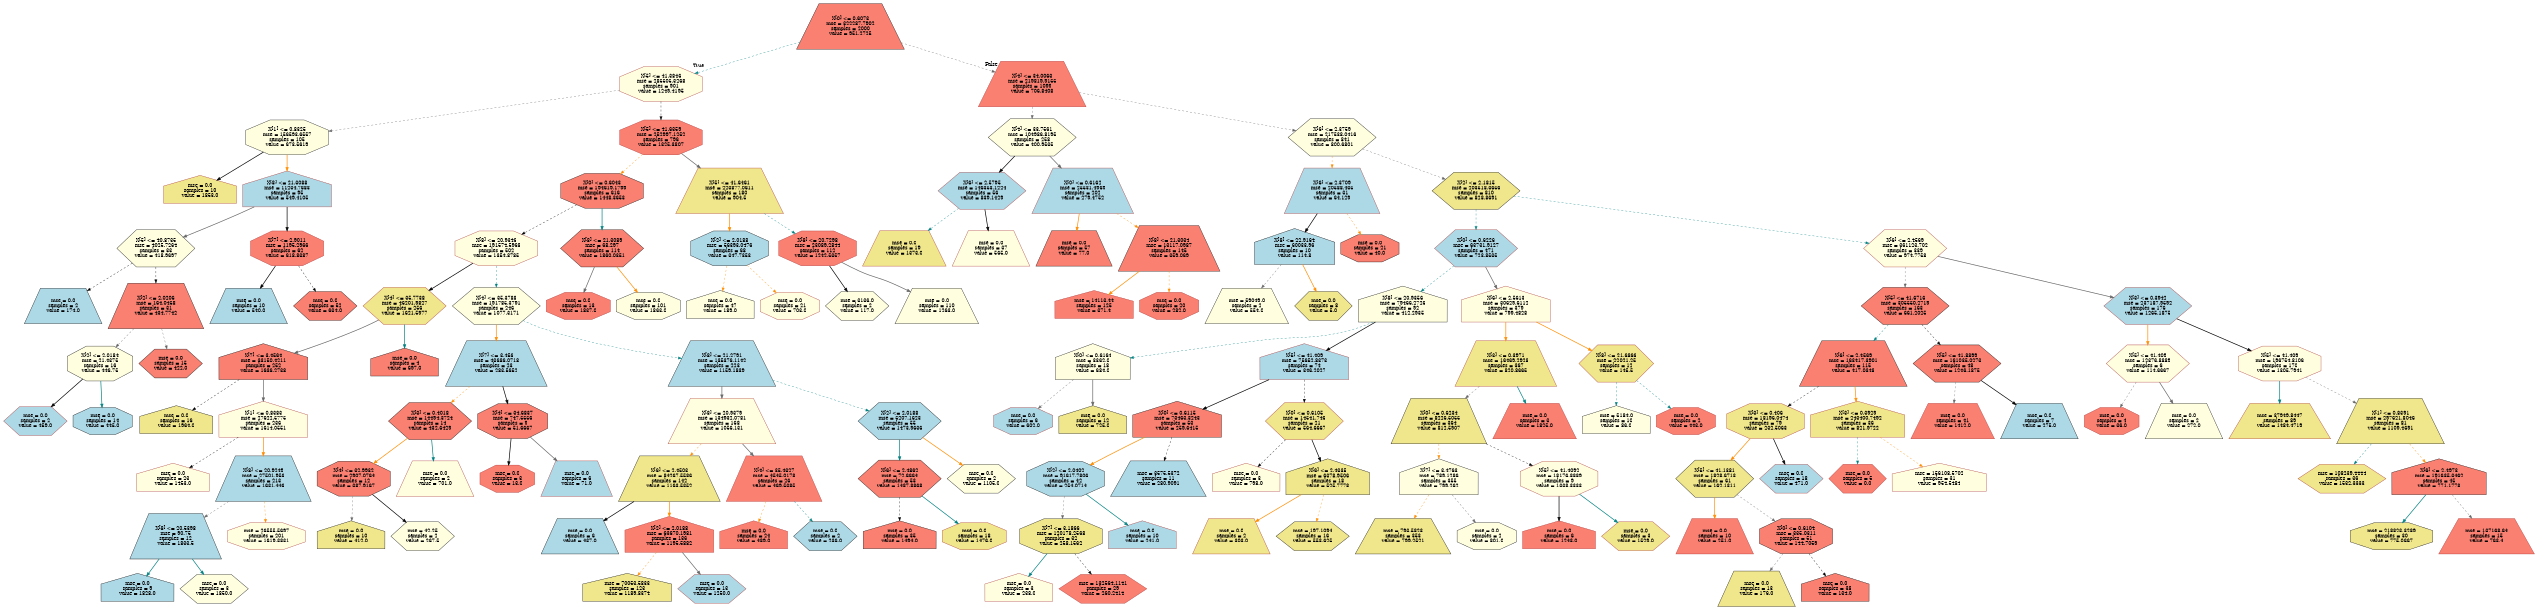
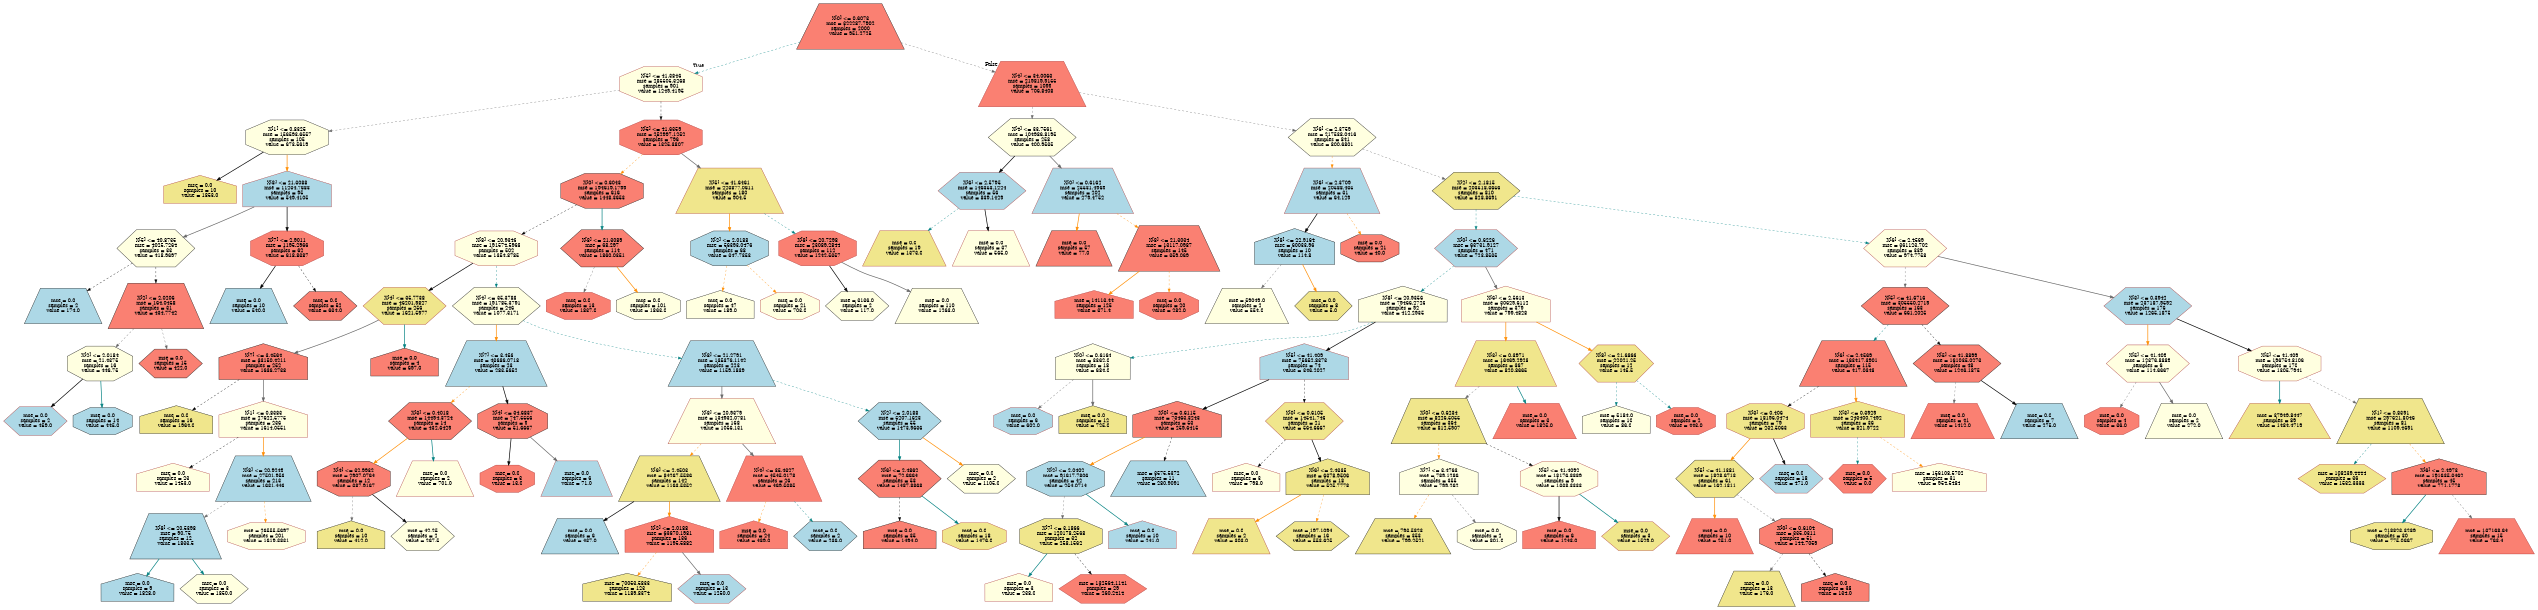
edge "X[8] <= 21.3089 mse = 68.297 samples = 114 value = 1860.0351" -> "mse = 0.0 samples = 13 value = 1837.0": style bold -> dashed
